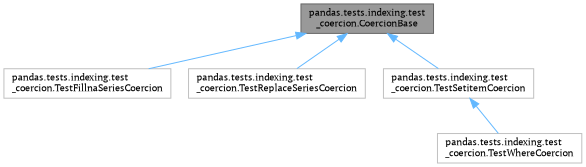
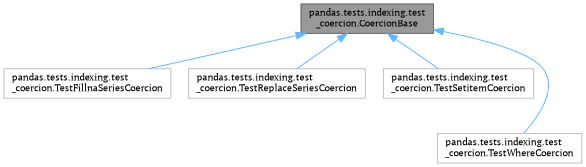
edge "pandas.tests.indexing.test _coercion.TestWhereCoercion" -> "pandas.tests.indexing.test _coercion.TestSetitemCoercion": now "pandas.tests.indexing.test _coercion.TestWhereCoercion" -> "pandas.tests.indexing.test _coercion.CoercionBase"
